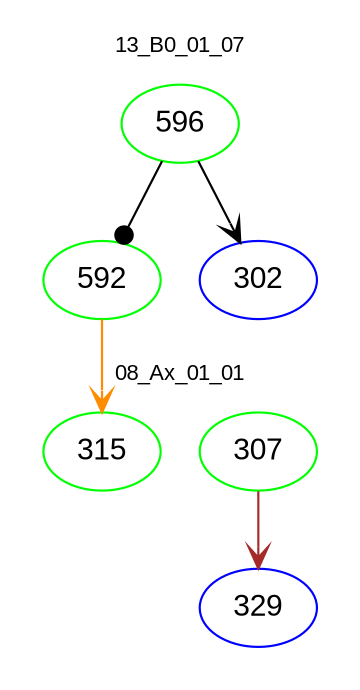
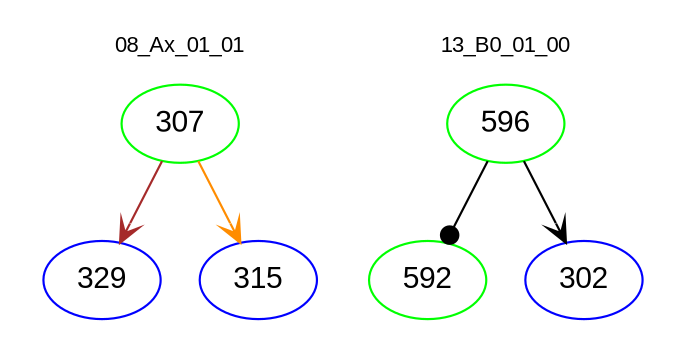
cluster "13_B0_01_07": label "13_B0_01_07" -> "13_B0_01_00"
edge "592" -> "315": now "307" -> "315"
node "315": color green -> blue
